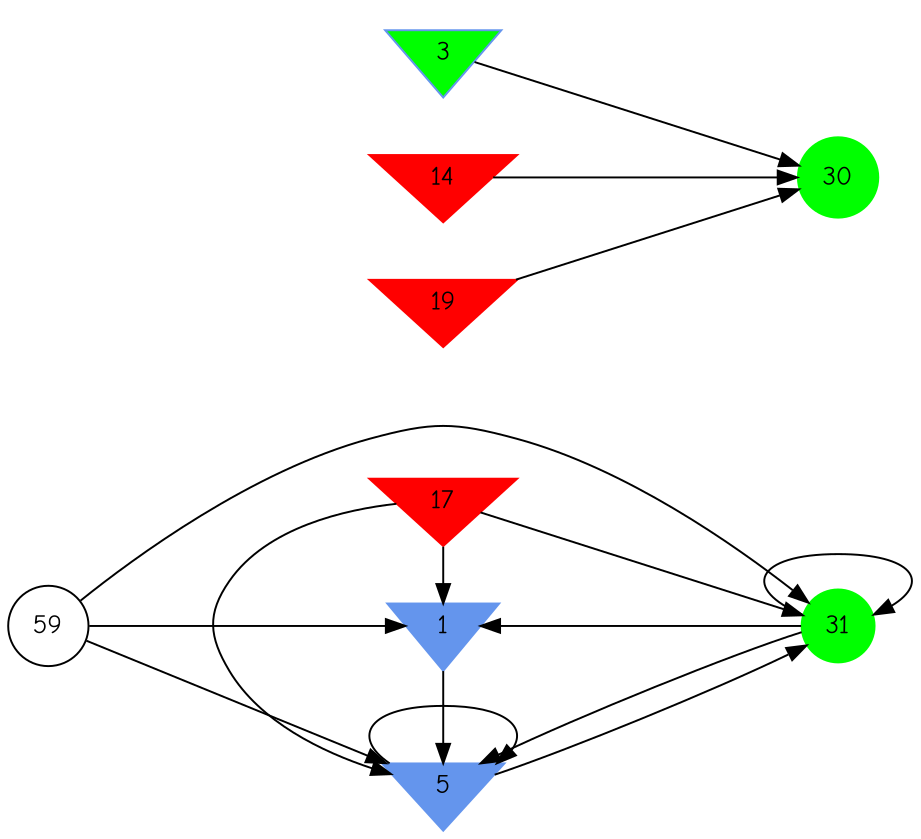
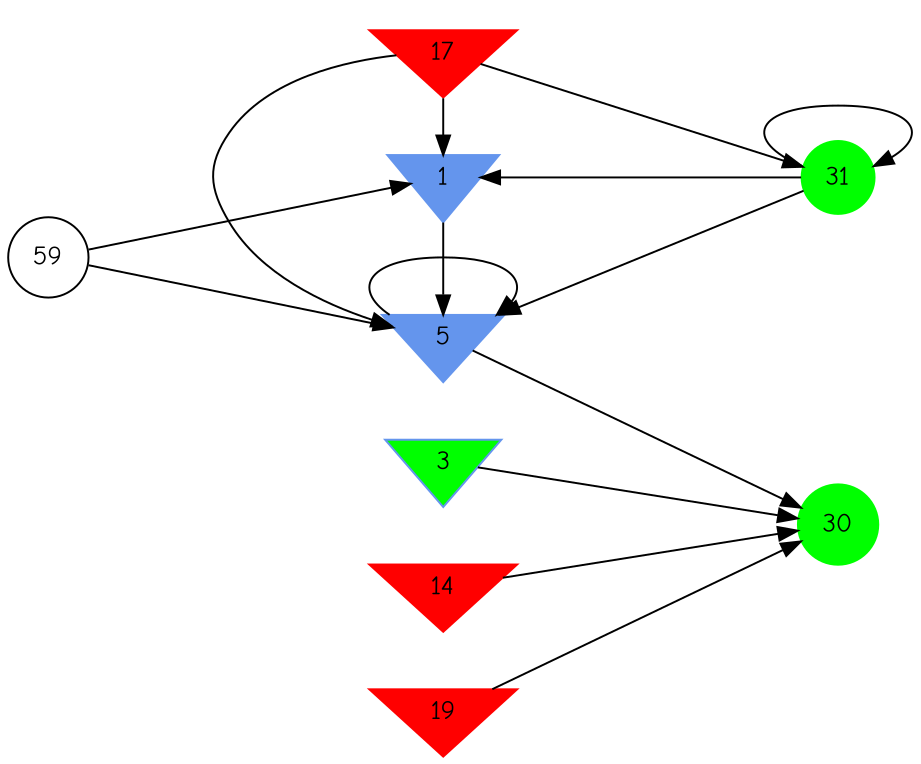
edge "59" -> "31": removed
edge "5" -> "31": now "5" -> "30"
